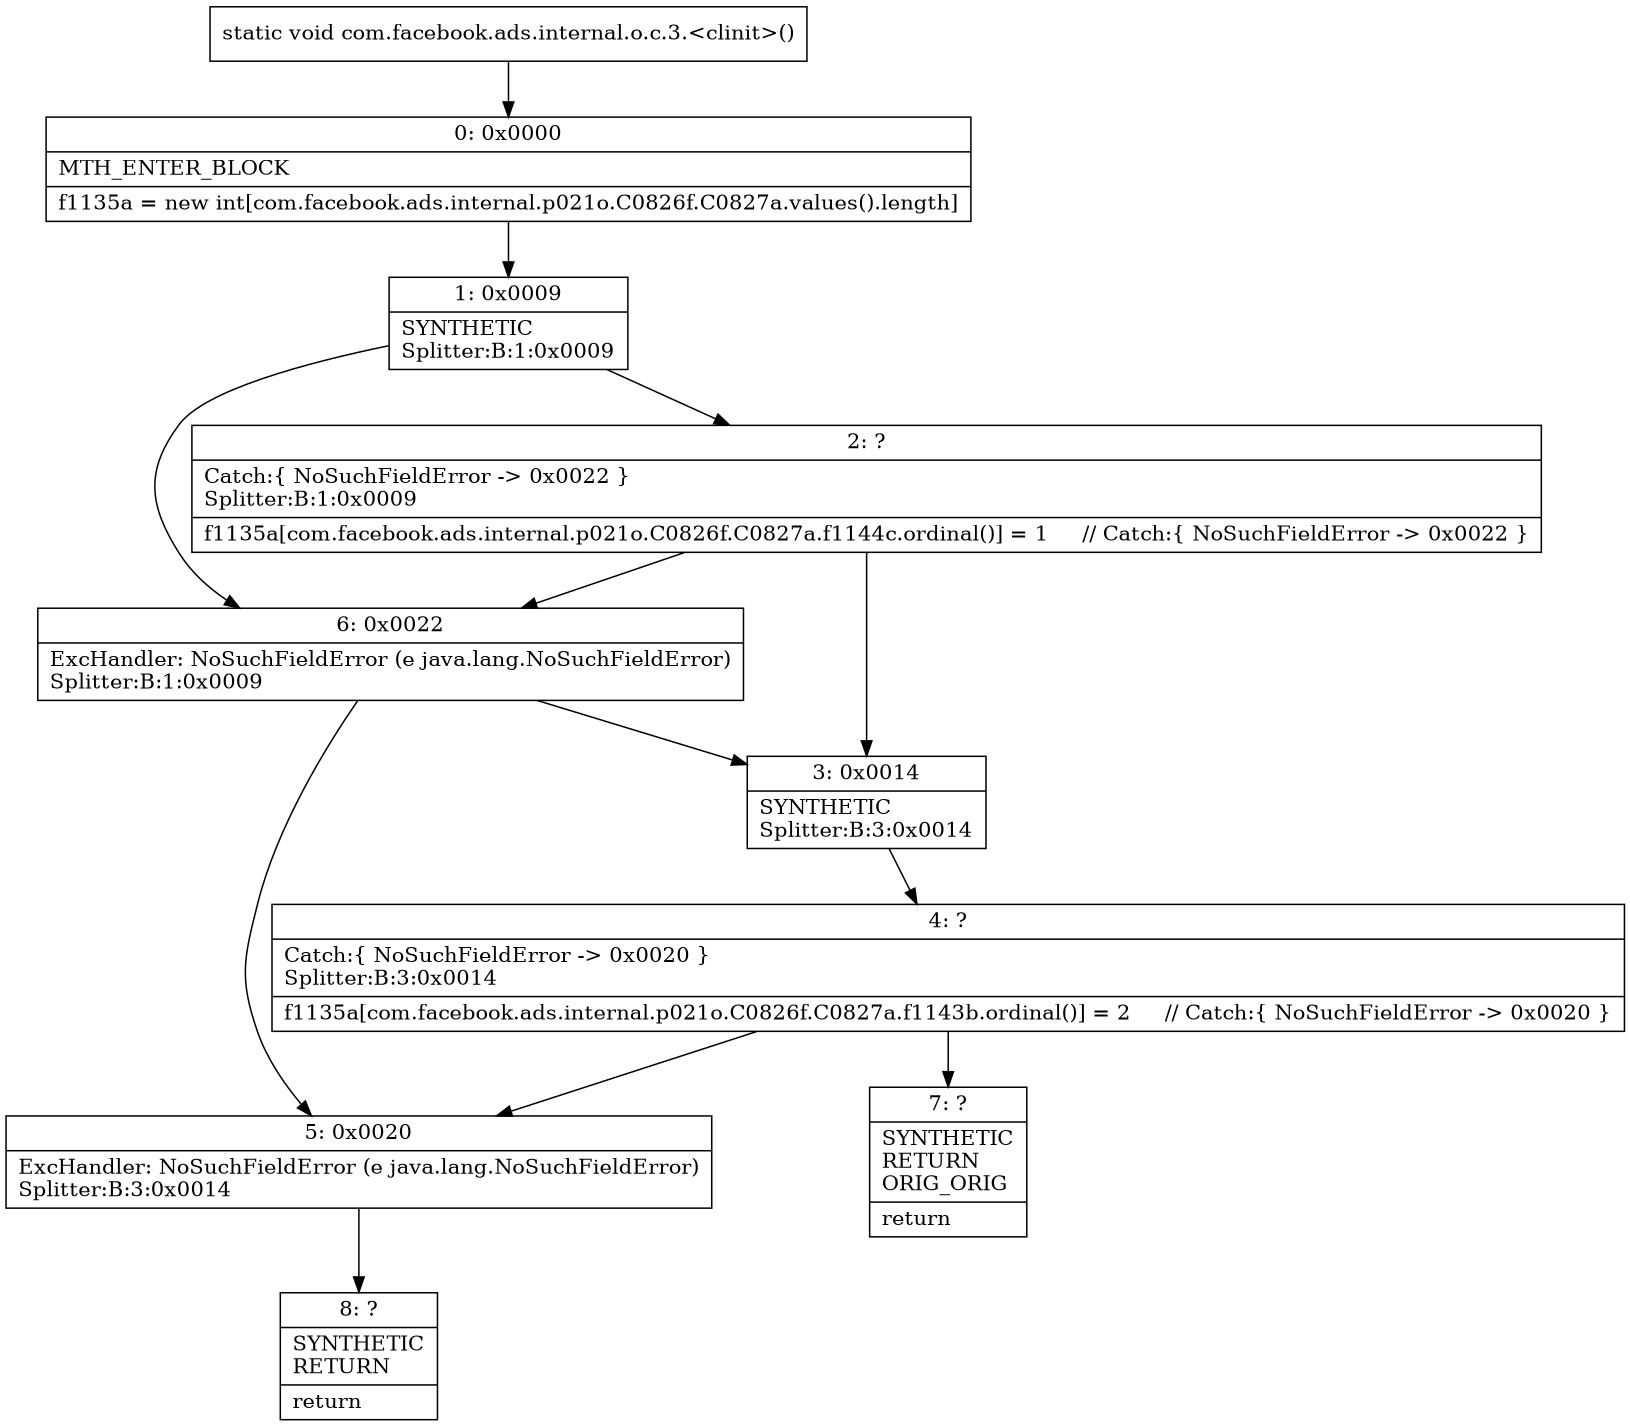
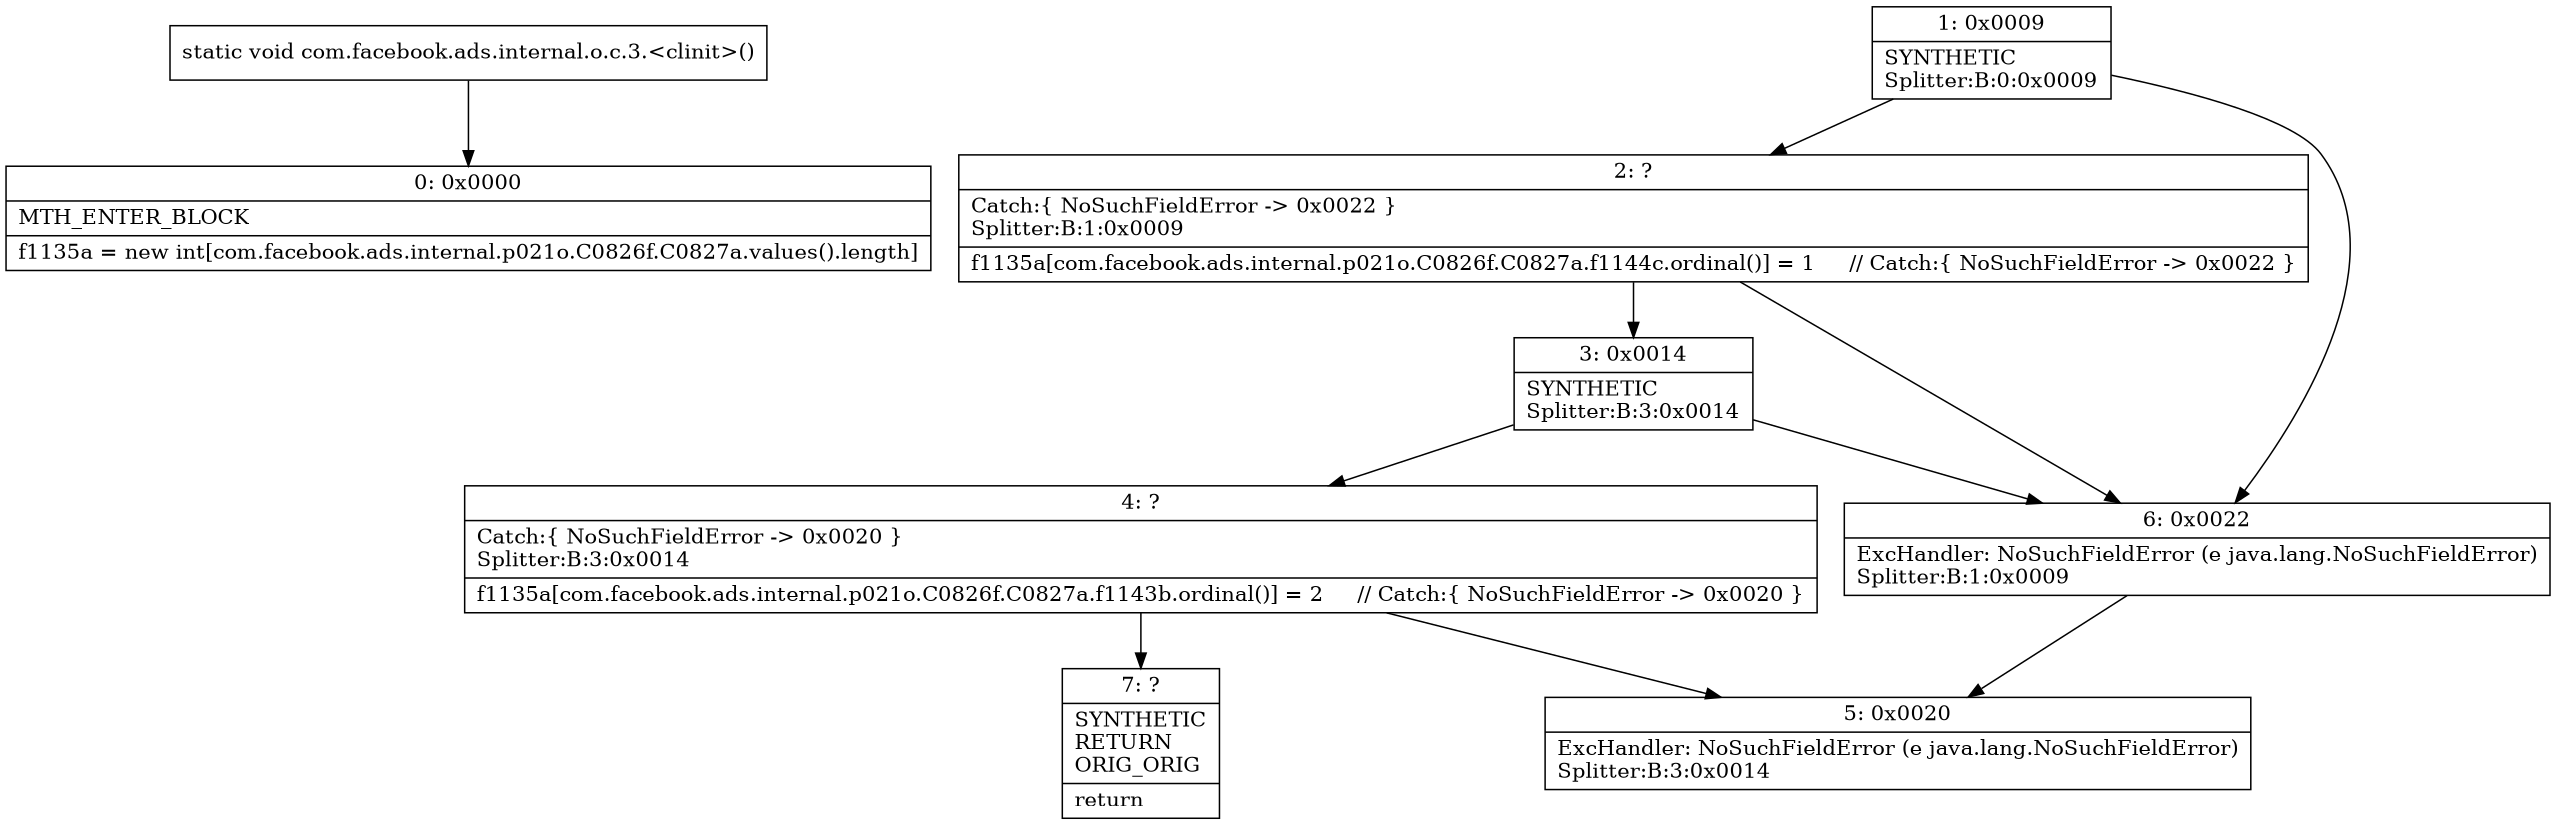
edge "0: 0x0000" -> "1: 0x0009": removed
node "1: 0x0009": text "Splitter:B:1:0x0009" -> "Splitter:B:0:0x0009"
edge "6: 0x0022" -> "3: 0x0014": reversed
node "8: ?": removed
